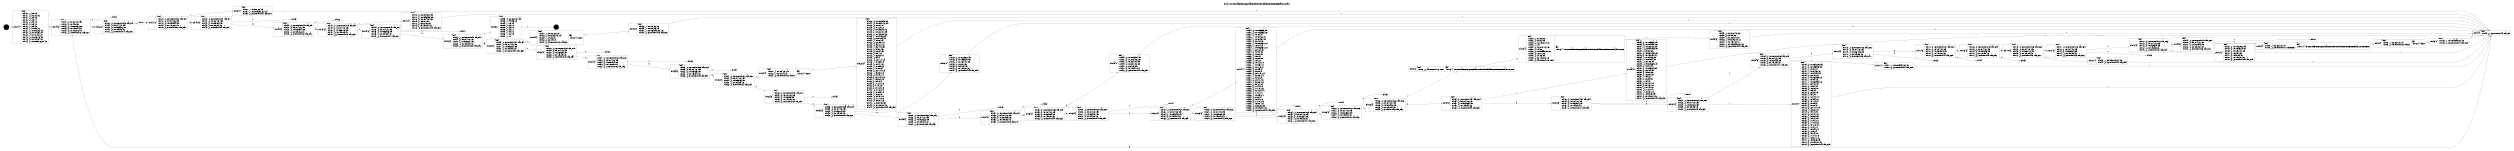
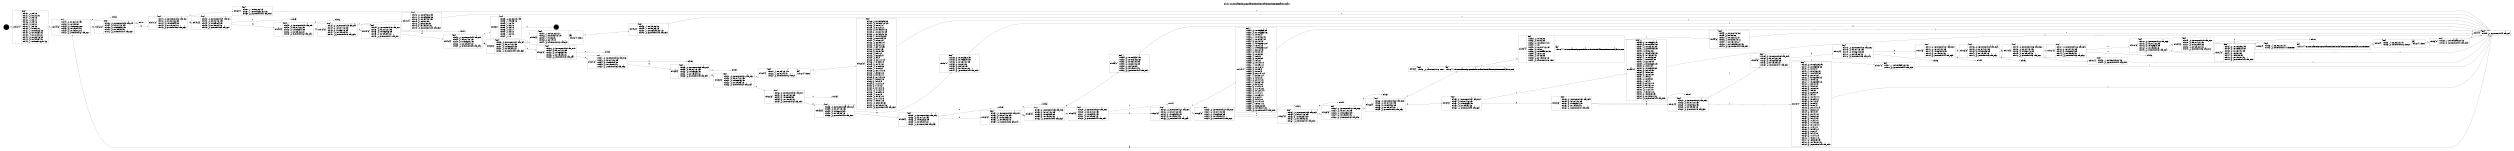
edge "0x4017d7" -> "0x40147c [22]": now "0x401466 [22]" -> "0x40147c [22]"
